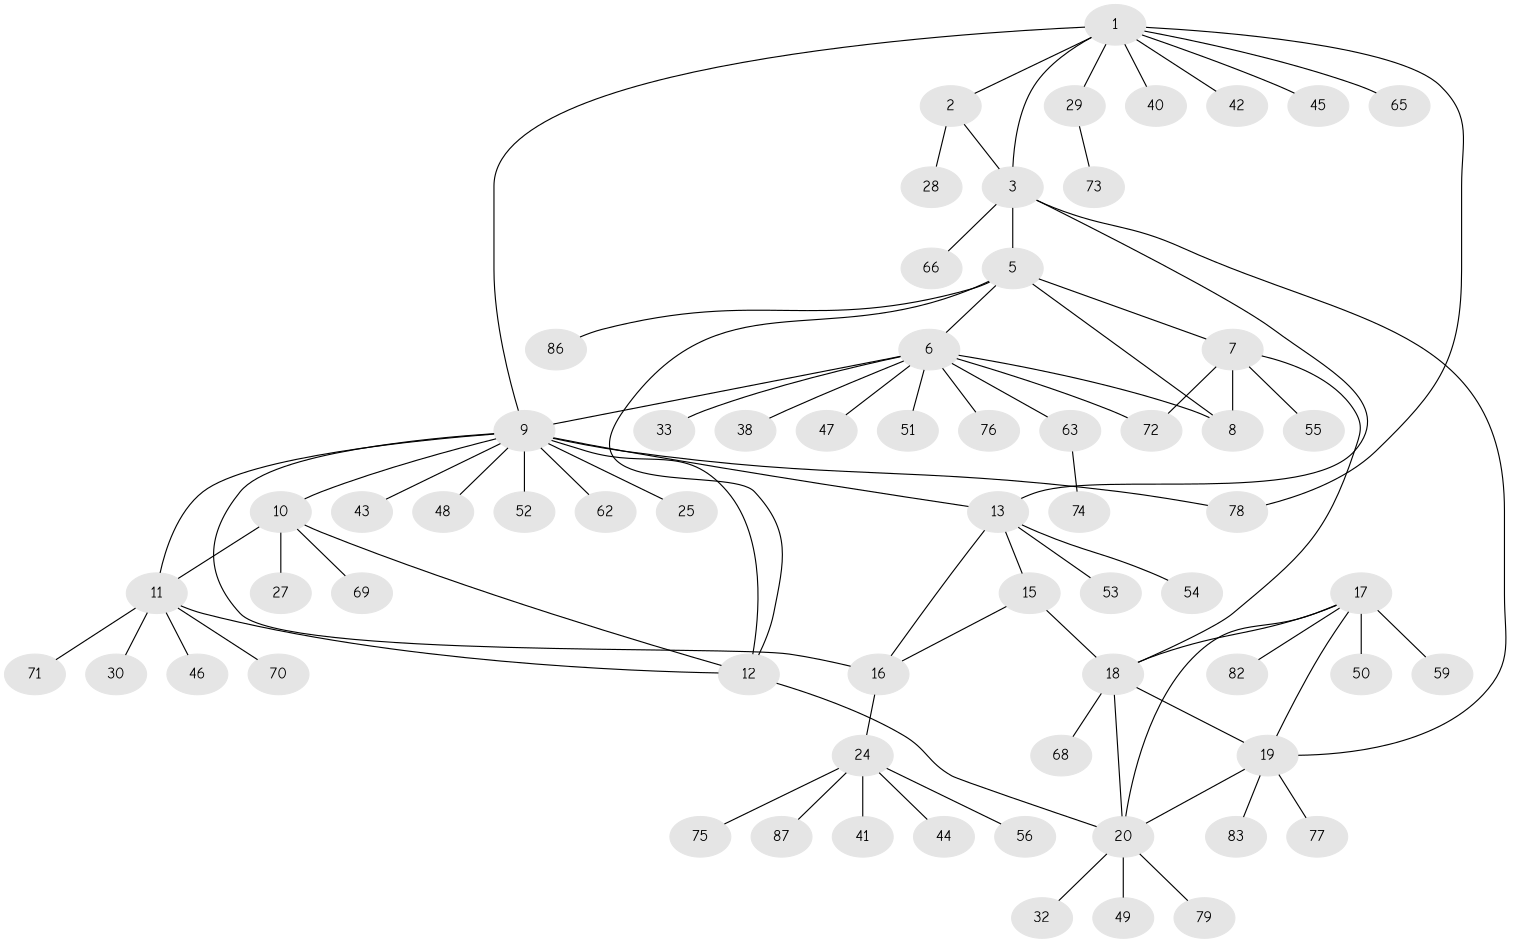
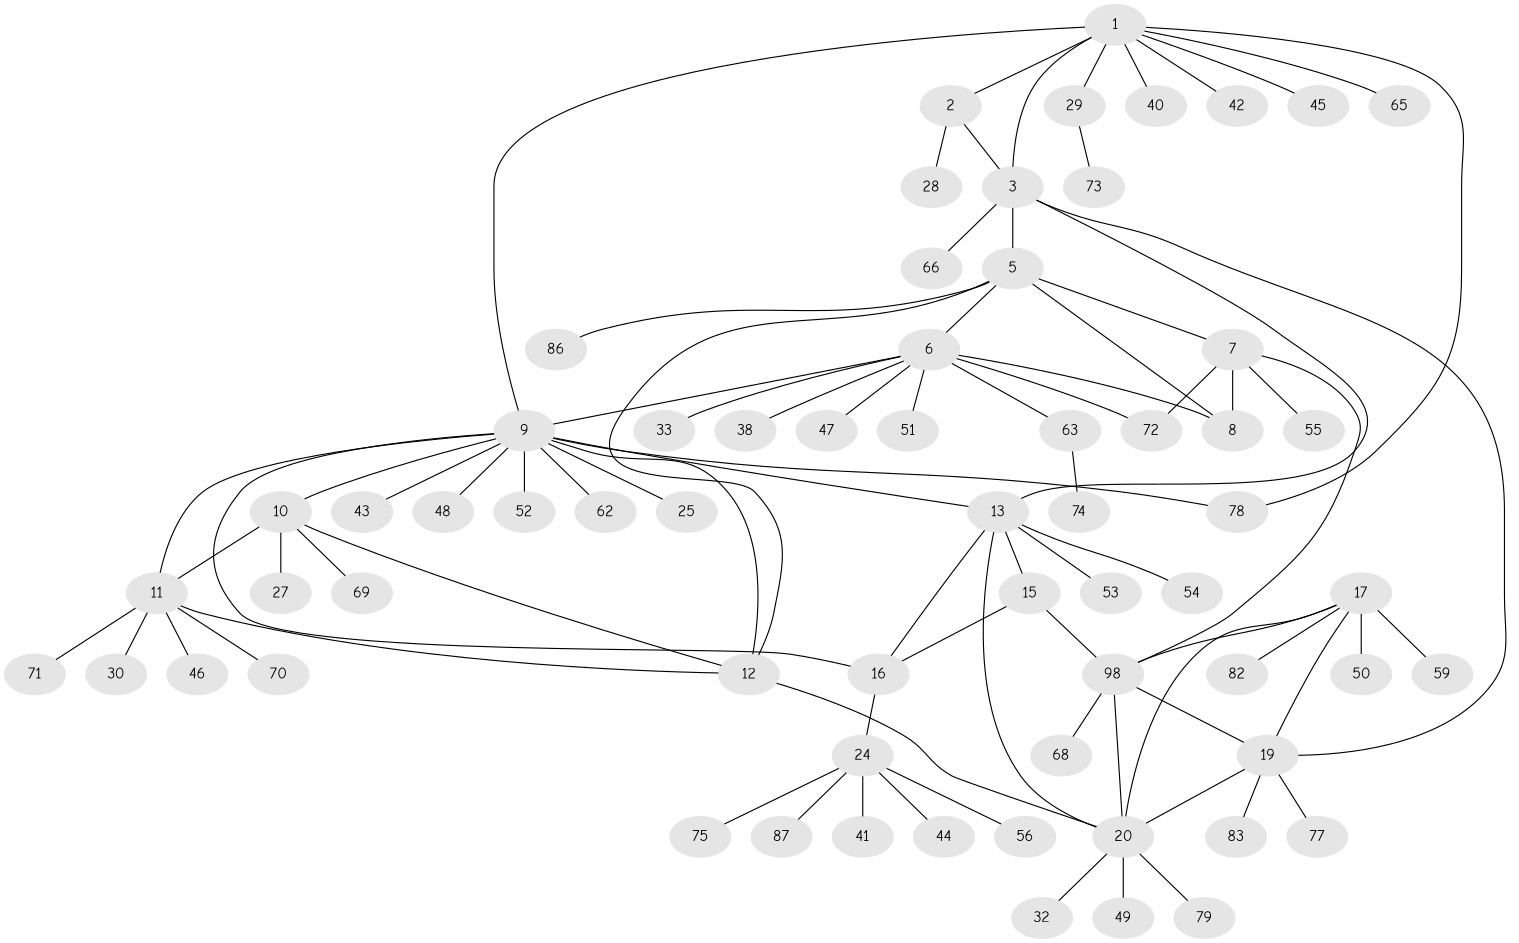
node "76": removed
node "18": label "18" -> "98"
edge "13" -- "20": added
